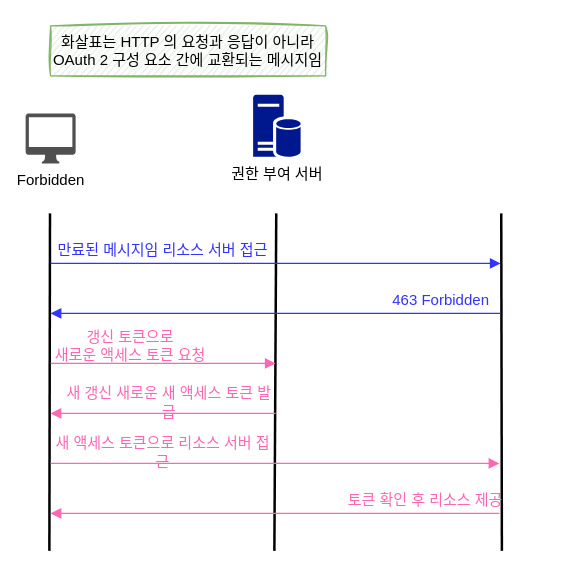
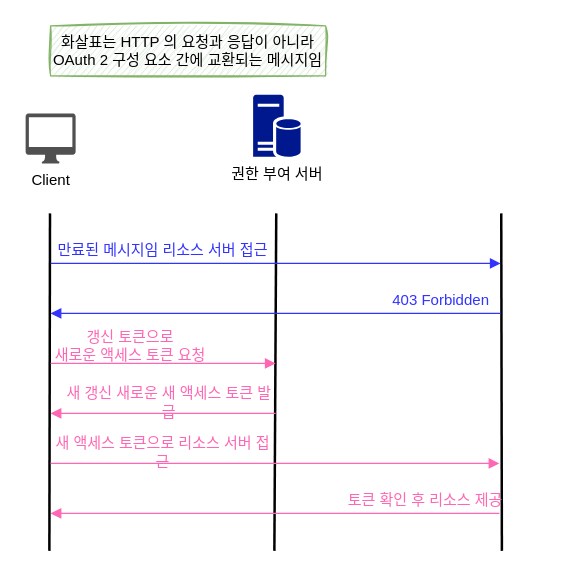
node "Forbidden": label "Forbidden" -> "Client"
node "463 Forbidden": label "463 Forbidden" -> "403 Forbidden"
